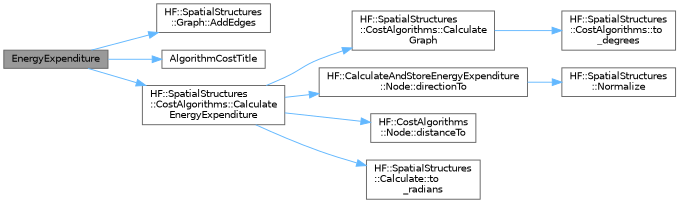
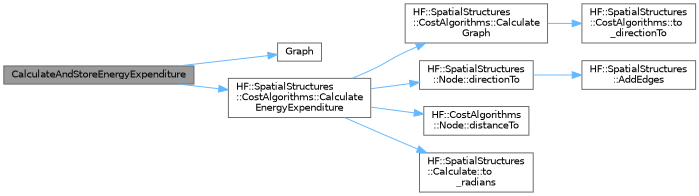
node "HF::SpatialStructures ::Graph::AddEdges": removed
node "HF::SpatialStructures ::CostAlgorithms::to _degrees": label "HF::SpatialStructures ::CostAlgorithms::to _degrees" -> "HF::SpatialStructures ::CostAlgorithms::to _directionTo"
node "EnergyExpenditure": label "EnergyExpenditure" -> "CalculateAndStoreEnergyExpenditure"
node "AlgorithmCostTitle": label "AlgorithmCostTitle" -> "Graph"
node "HF::CalculateAndStoreEnergyExpenditure ::Node::directionTo": label "HF::CalculateAndStoreEnergyExpenditure ::Node::directionTo" -> "HF::SpatialStructures ::Node::directionTo"
node "HF::SpatialStructures ::Normalize": label "HF::SpatialStructures ::Normalize" -> "HF::SpatialStructures ::AddEdges"
